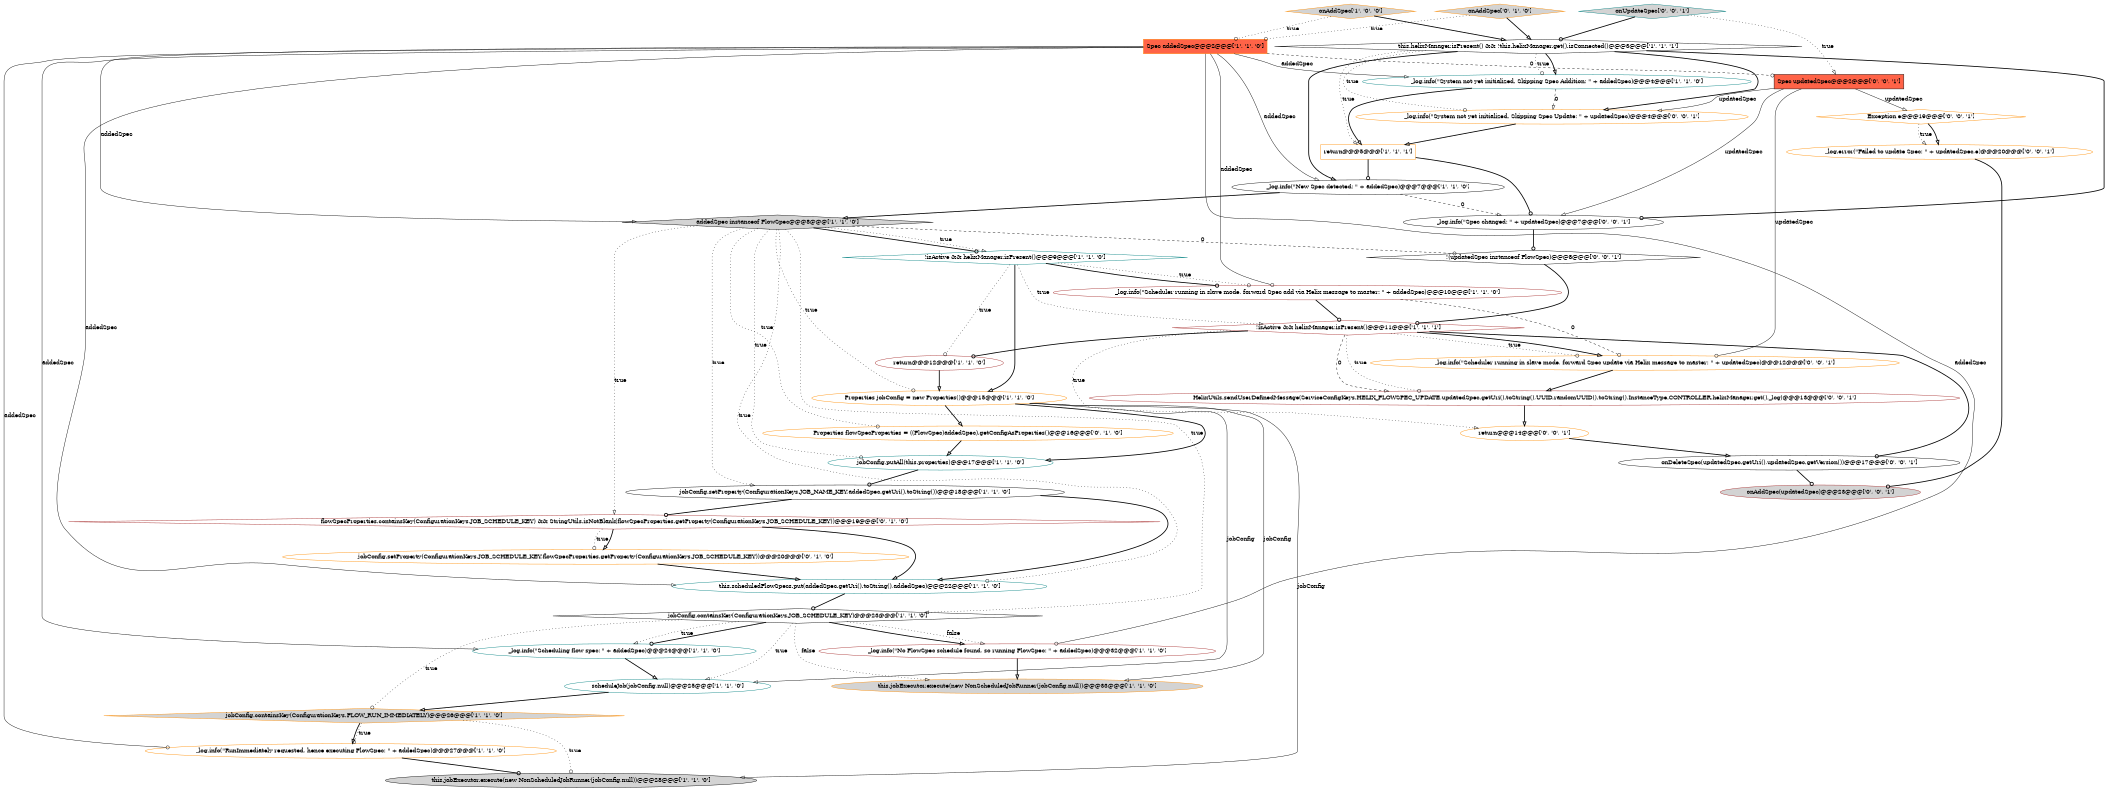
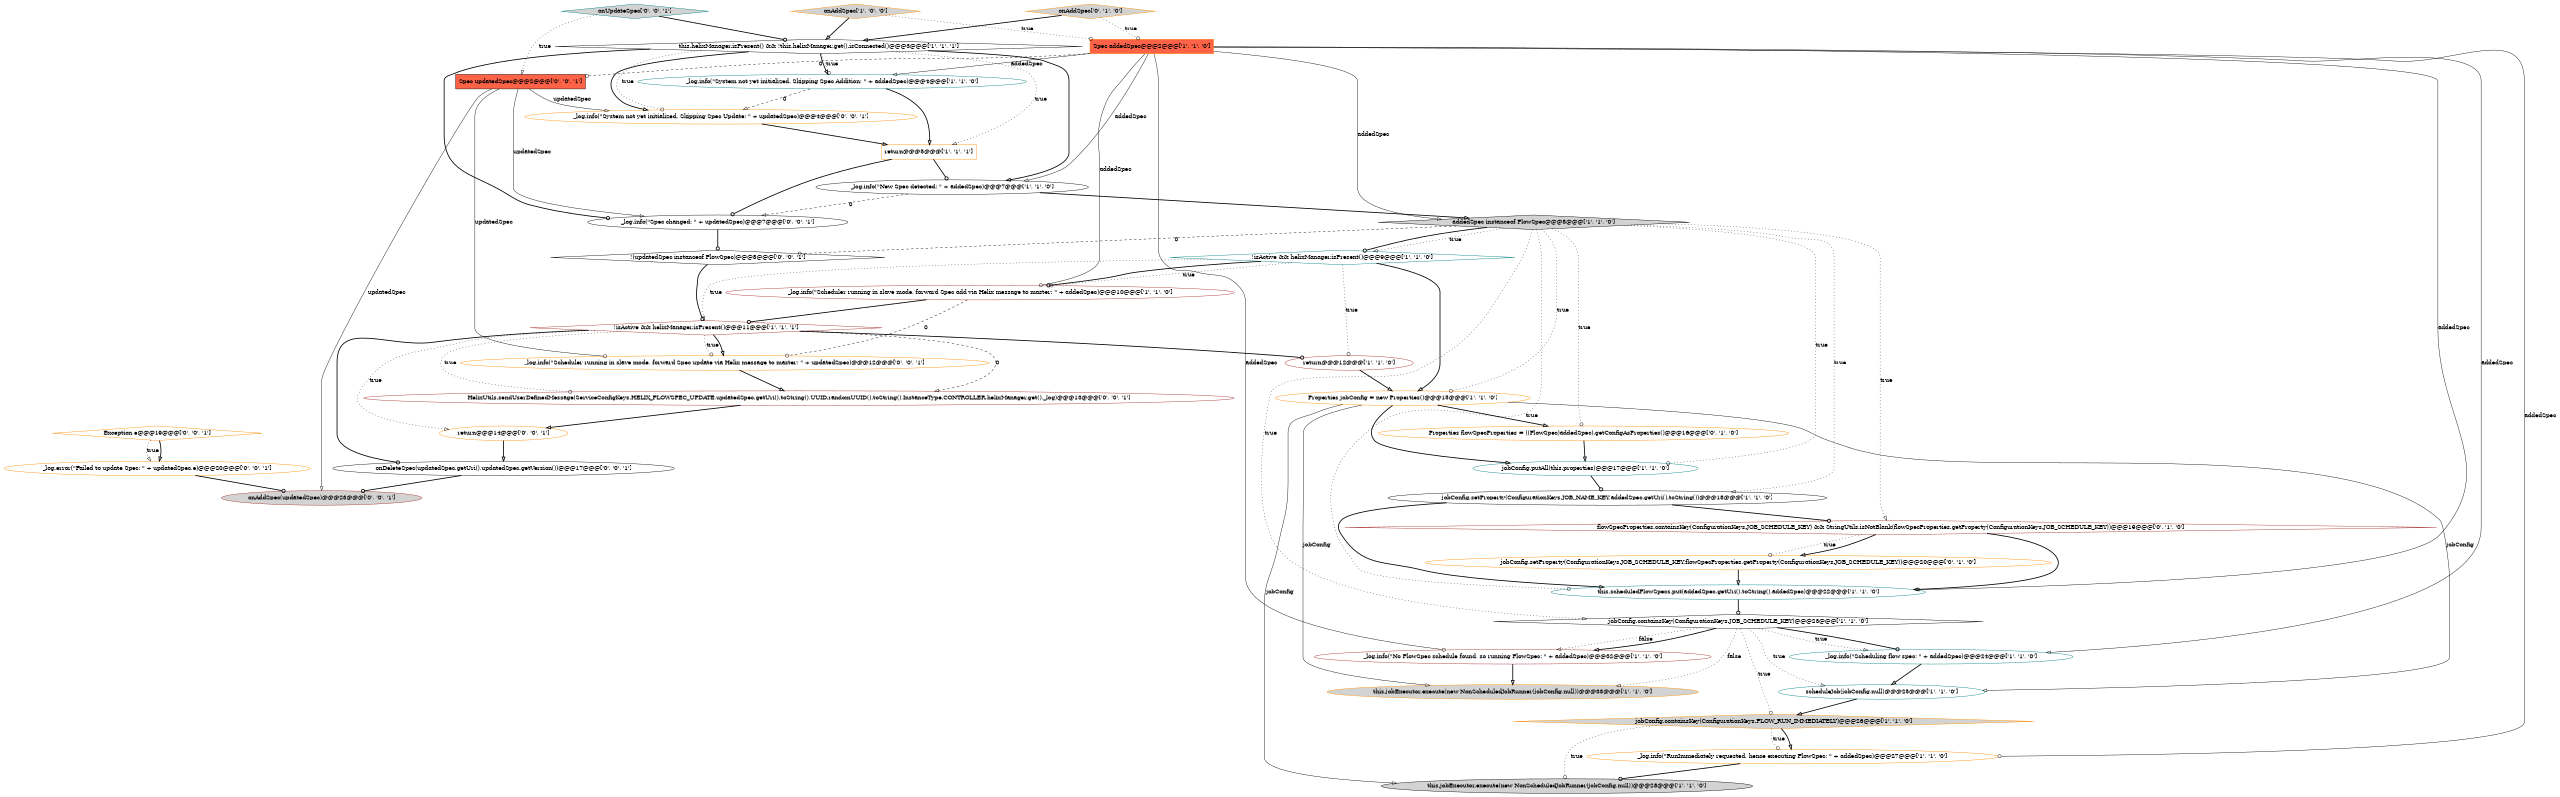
edge "Spec updatedSpec@@@2@@@['0', '0', '1']" -> "Exception e@@@19@@@['0', '0', '1']": now "Spec updatedSpec@@@2@@@['0', '0', '1']" -> "onAddSpec(updatedSpec)@@@23@@@['0', '0', '1']"
